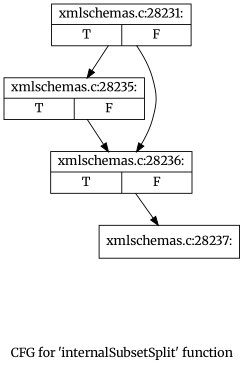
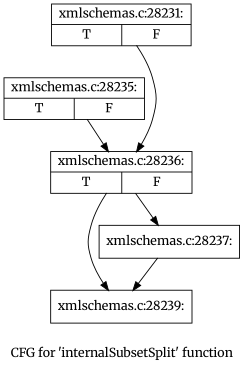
edge "xmlschemas.c:28231:" -> "xmlschemas.c:28235:": removed
node "xmlschemas.c:28239:": added
